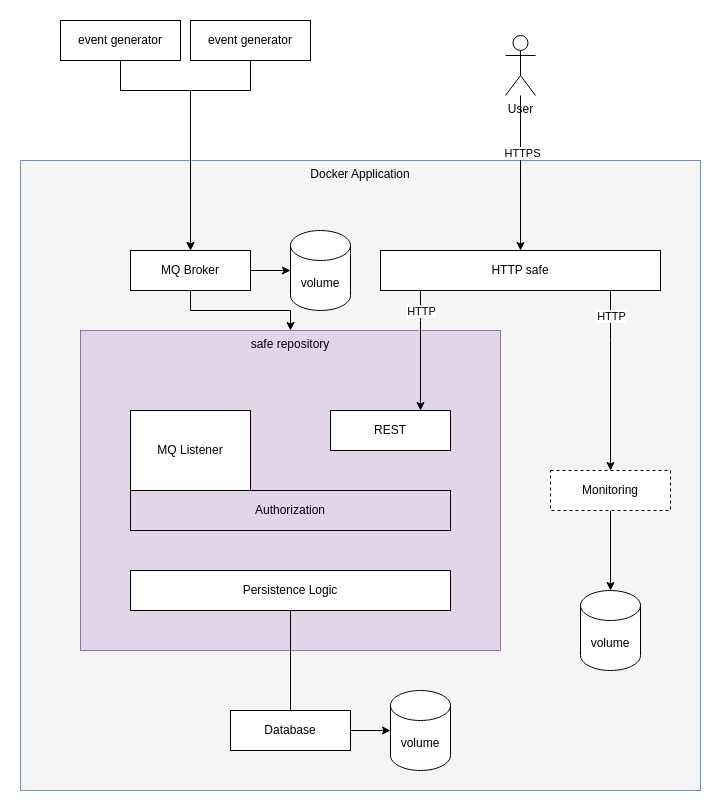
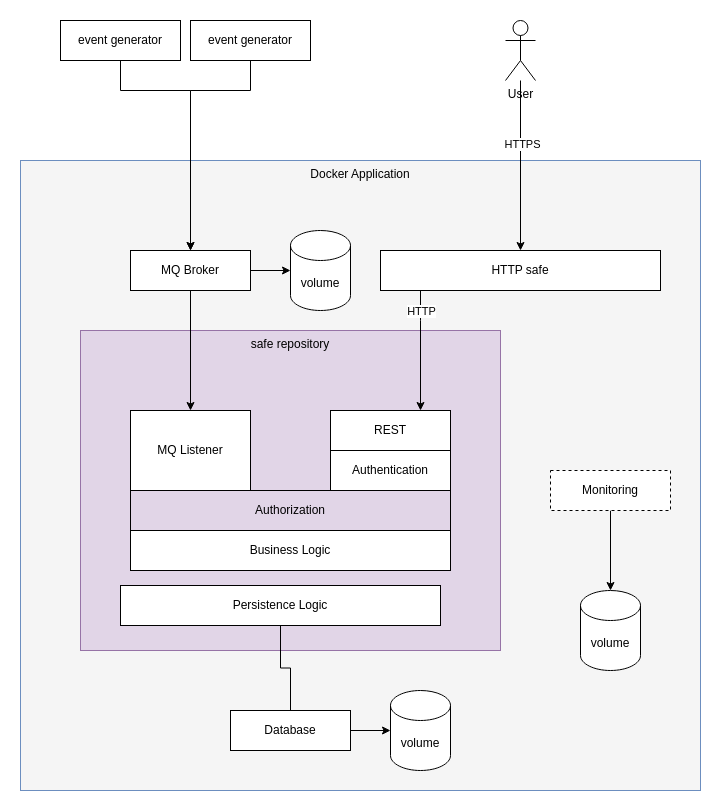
node "User": moved (521, 66) -> (521, 51)
edge "MQ Broker" -> "safe repository": now "MQ Broker" -> "MQ Listener"
edge "HTTP safe" -> "Monitoring": removed, label "HTTP"
node "Authentication": added
node "Business Logic": added
node "Persistence Logic": moved (291, 591) -> (281, 606)
